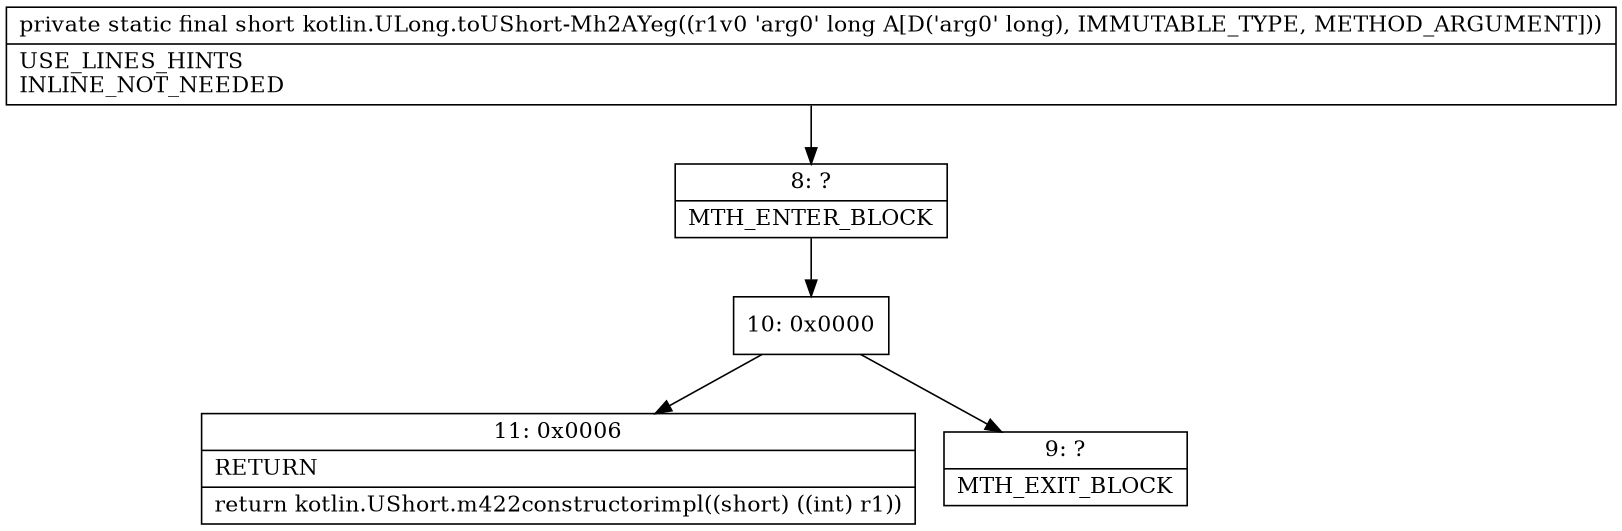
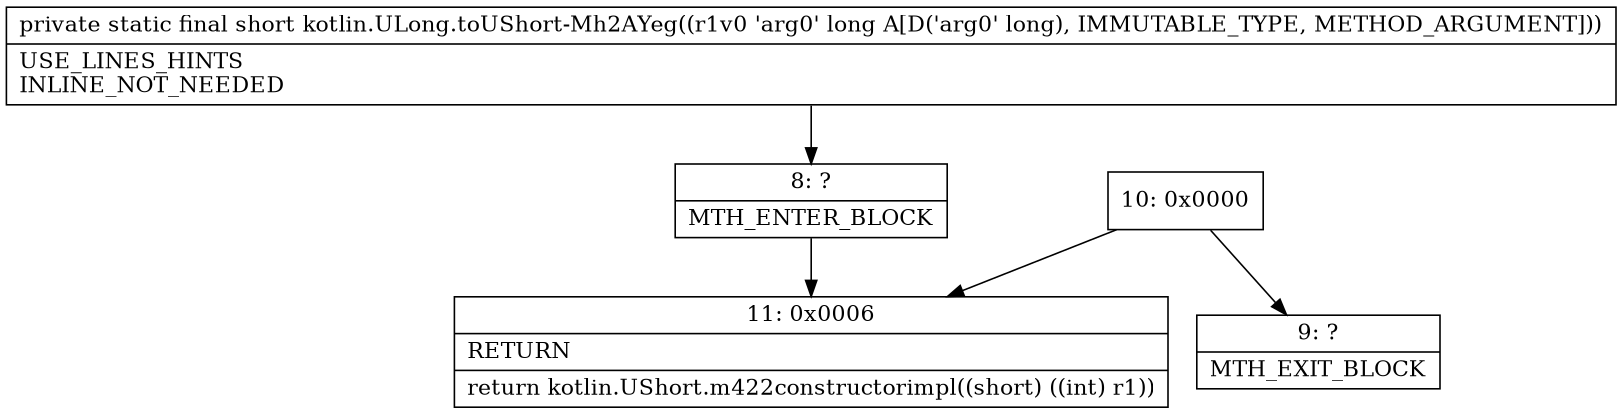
edge "8: ?" -> "10: 0x0000": now "8: ?" -> "11: 0x0006"
